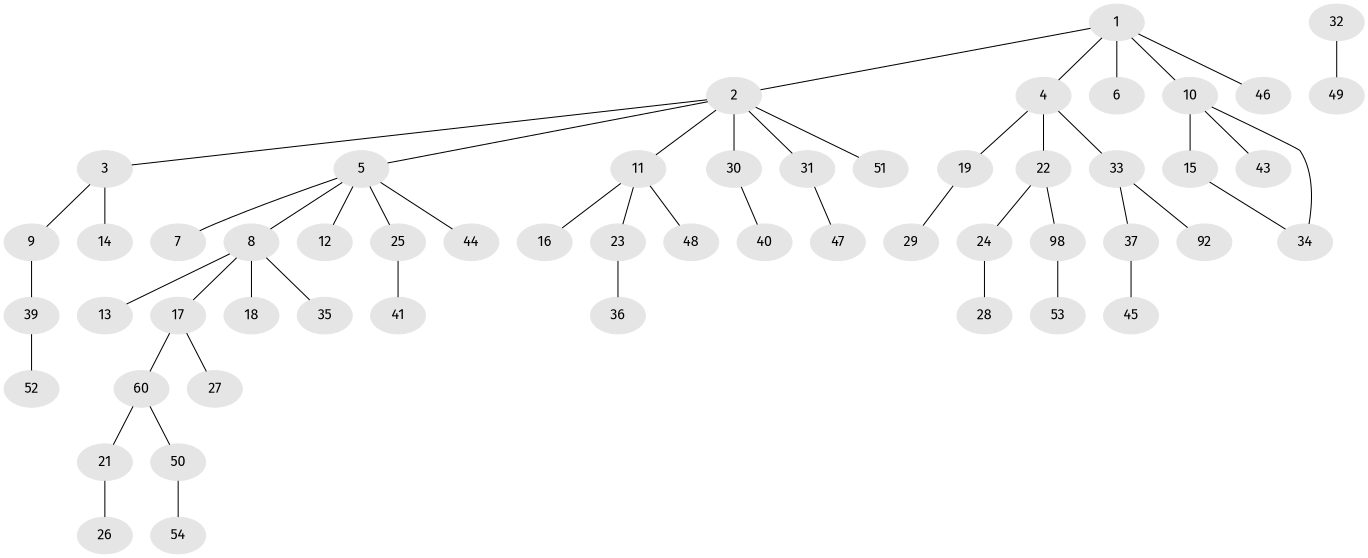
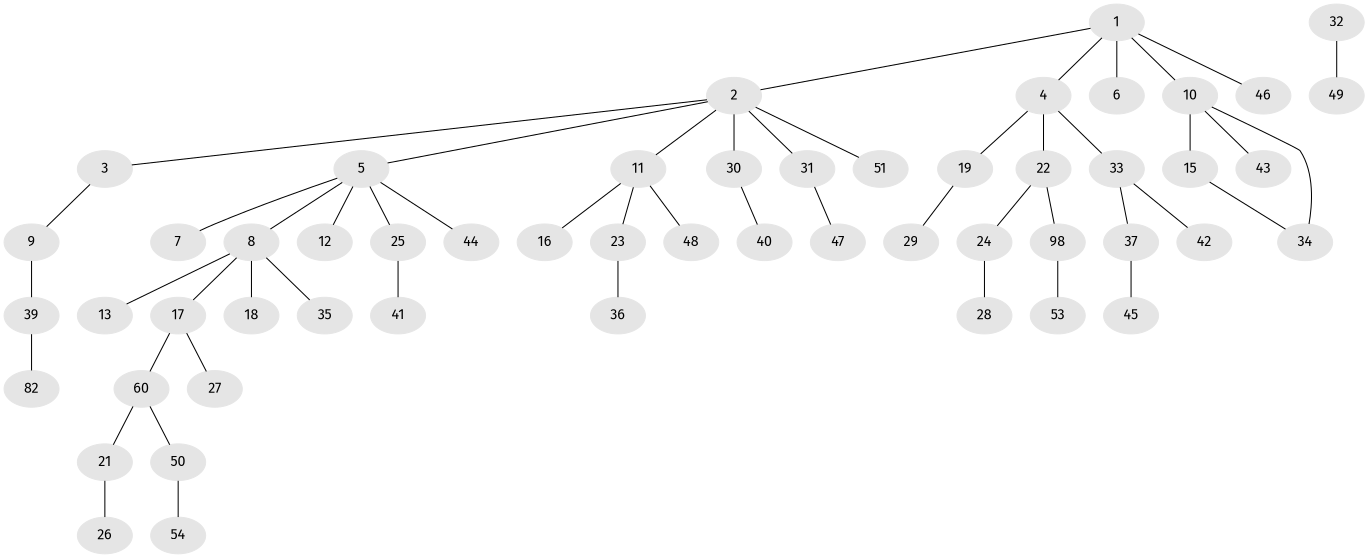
node "14": removed
node "92": label "92" -> "42"
node "52": label "52" -> "82"
